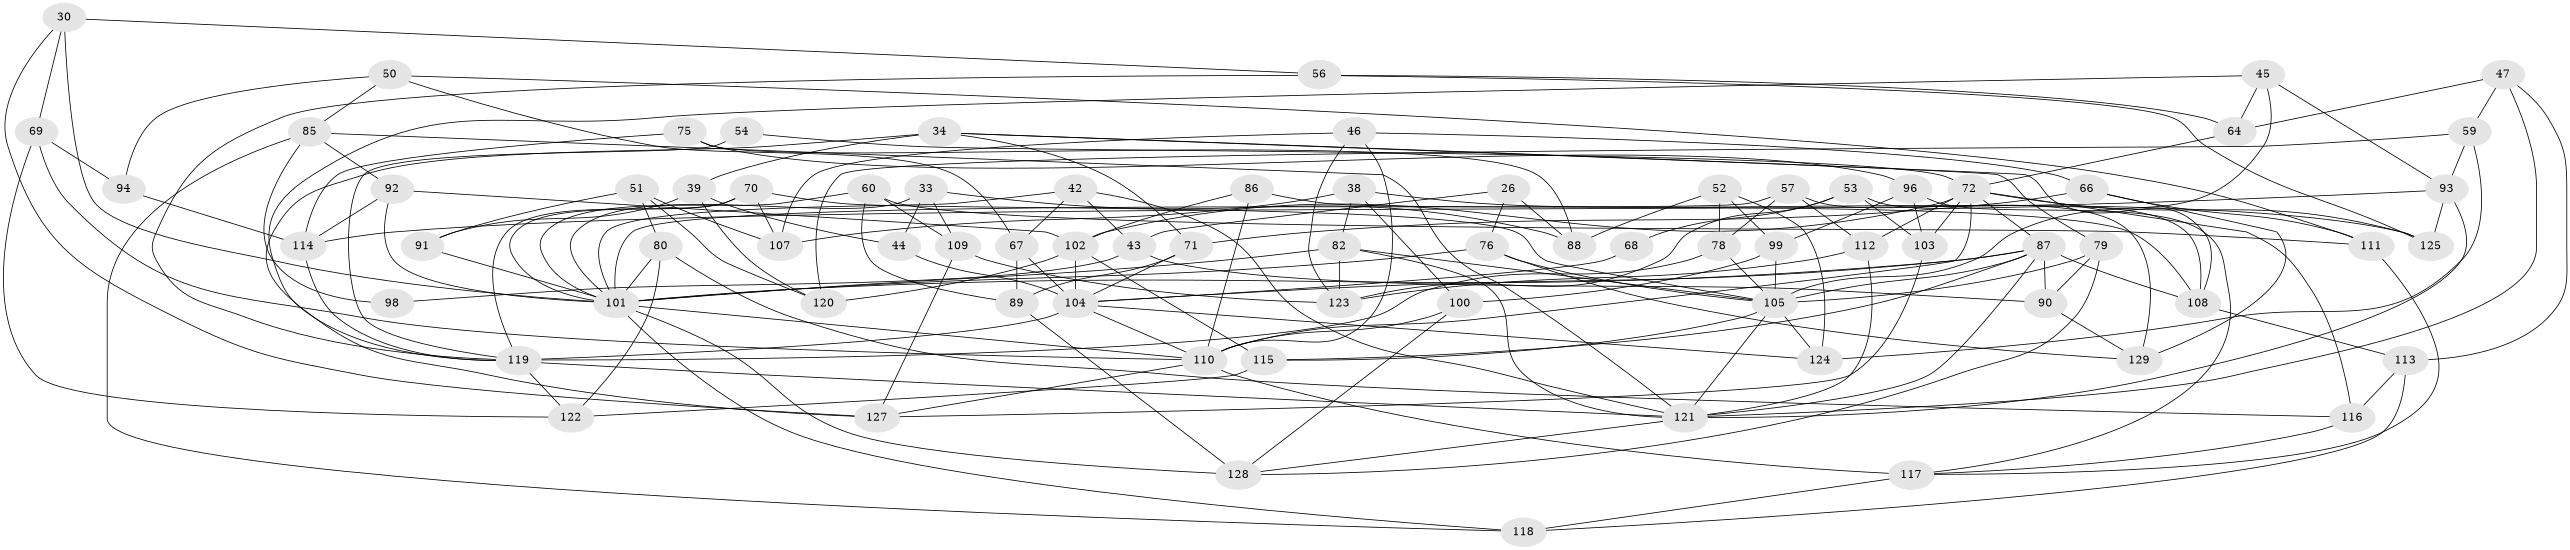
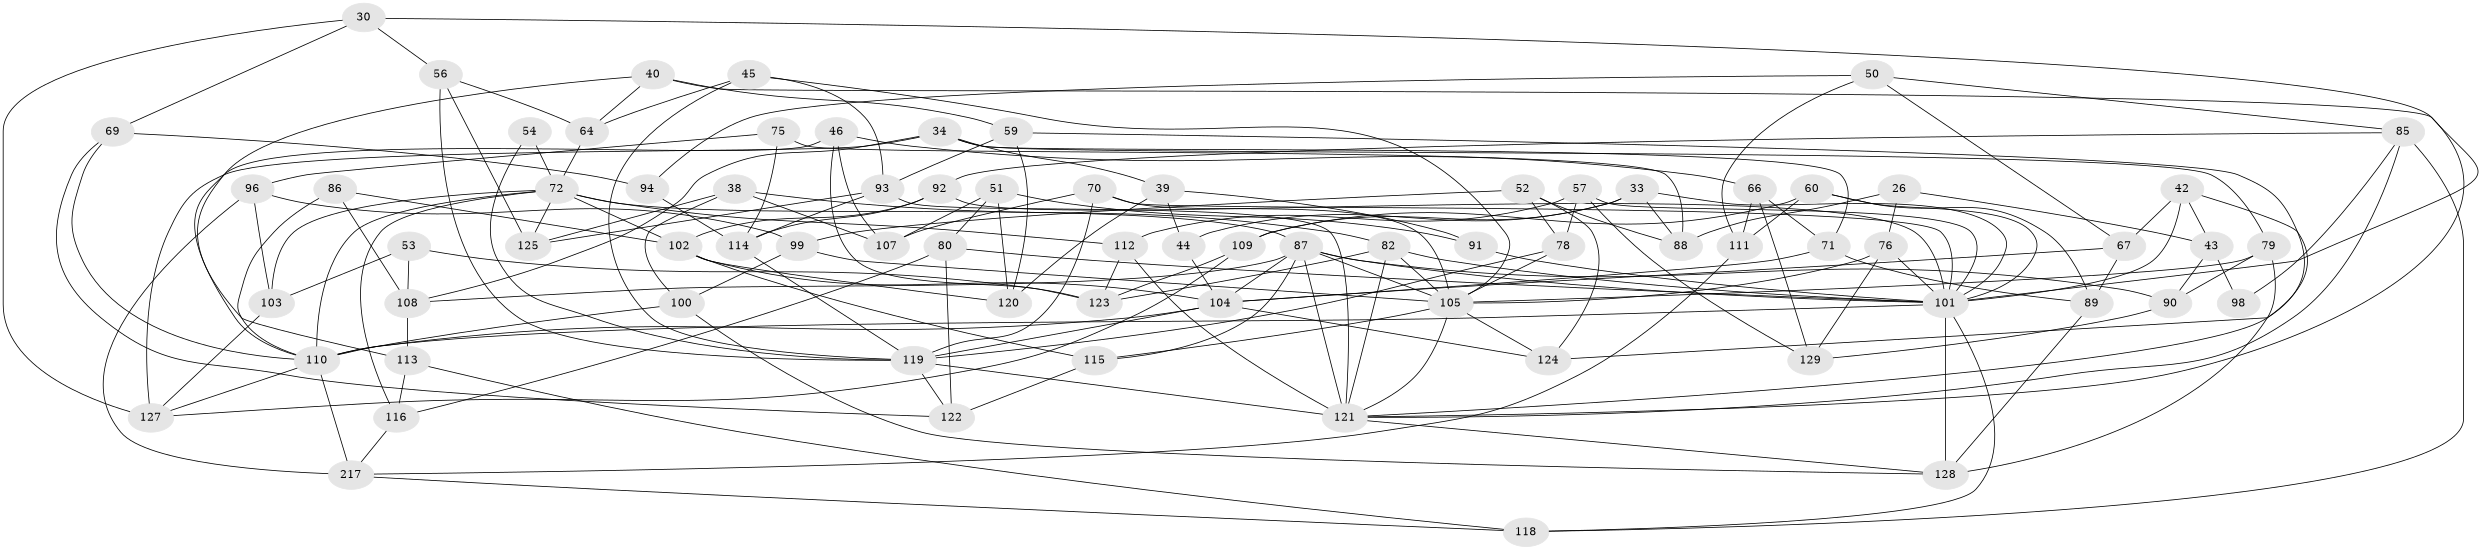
node "47": label "47" -> "40"
node "68": removed
node "117": label "117" -> "217"
